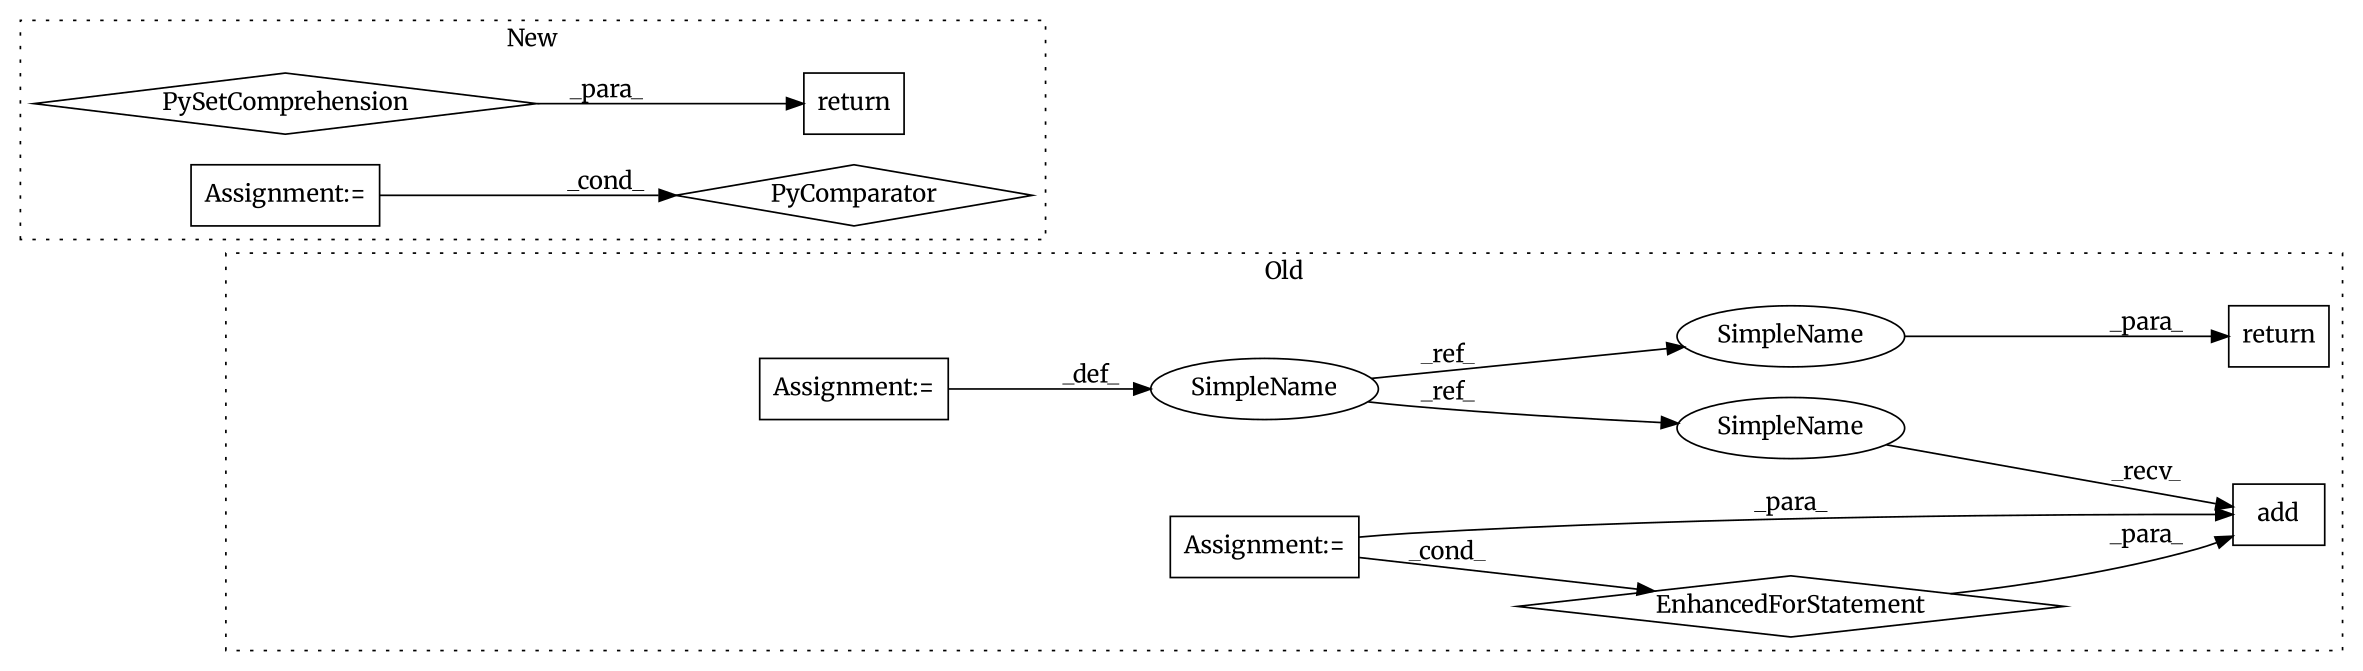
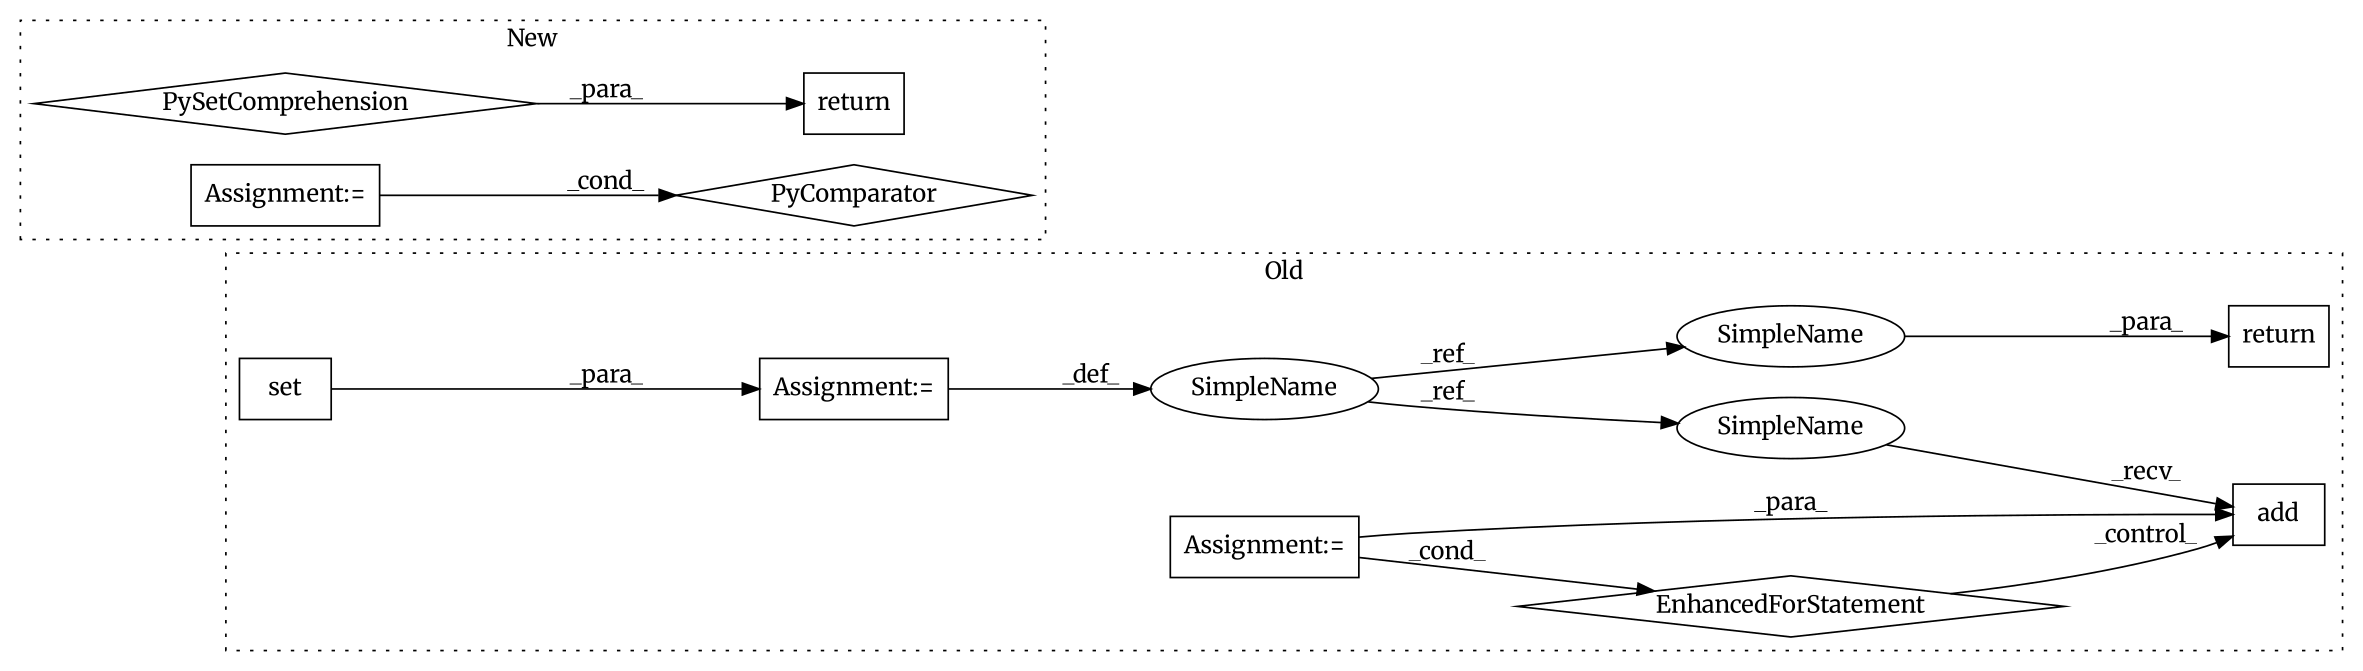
node "set": added
edge "EnhancedForStatement" -> "add": label "_para_" -> "_control_"
